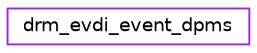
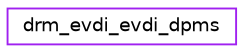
node "drm_evdi_event_dpms": label "drm_evdi_event_dpms" -> "drm_evdi_evdi_dpms"
